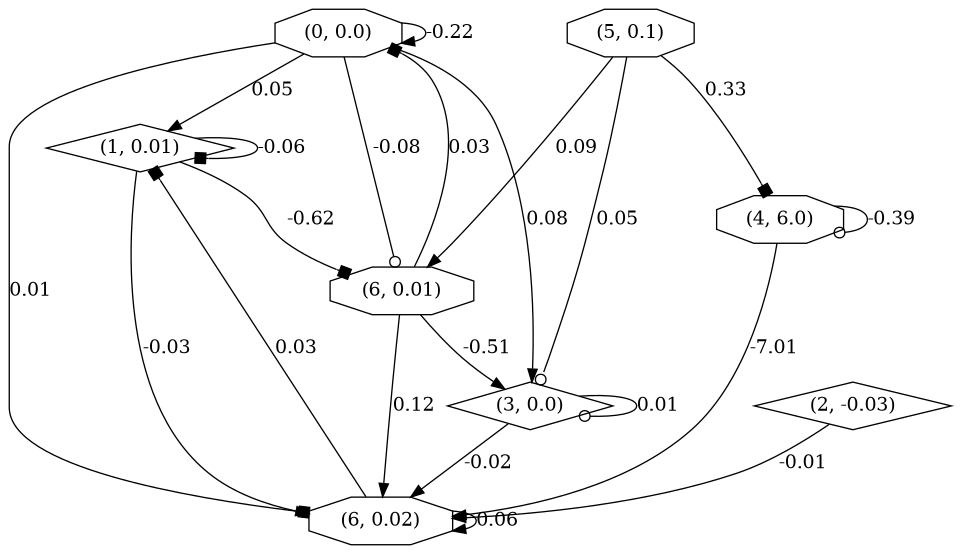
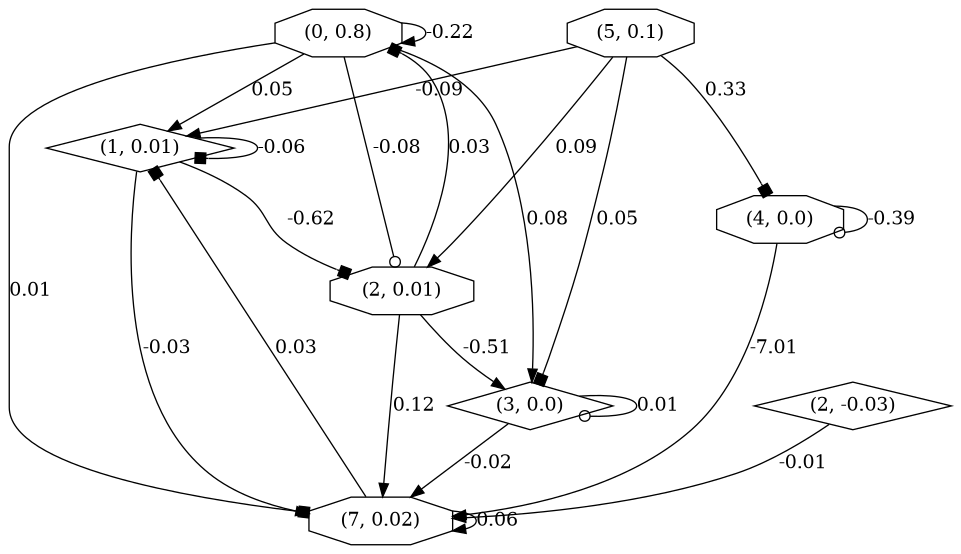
node "(0, 0.0)": label "(0, 0.0)" -> "(0, 0.8)"
edge "(5, 0.1)" -> "(1, 0.01)": added, label "-0.09"
edge "(5, 0.1)" -> "(3, 0.0)": arrowhead odot -> box
node "(4, 6.0)": label "(4, 6.0)" -> "(4, 0.0)"
node "(6, 0.01)": label "(6, 0.01)" -> "(2, 0.01)"
node "(6, 0.02)": label "(6, 0.02)" -> "(7, 0.02)"
